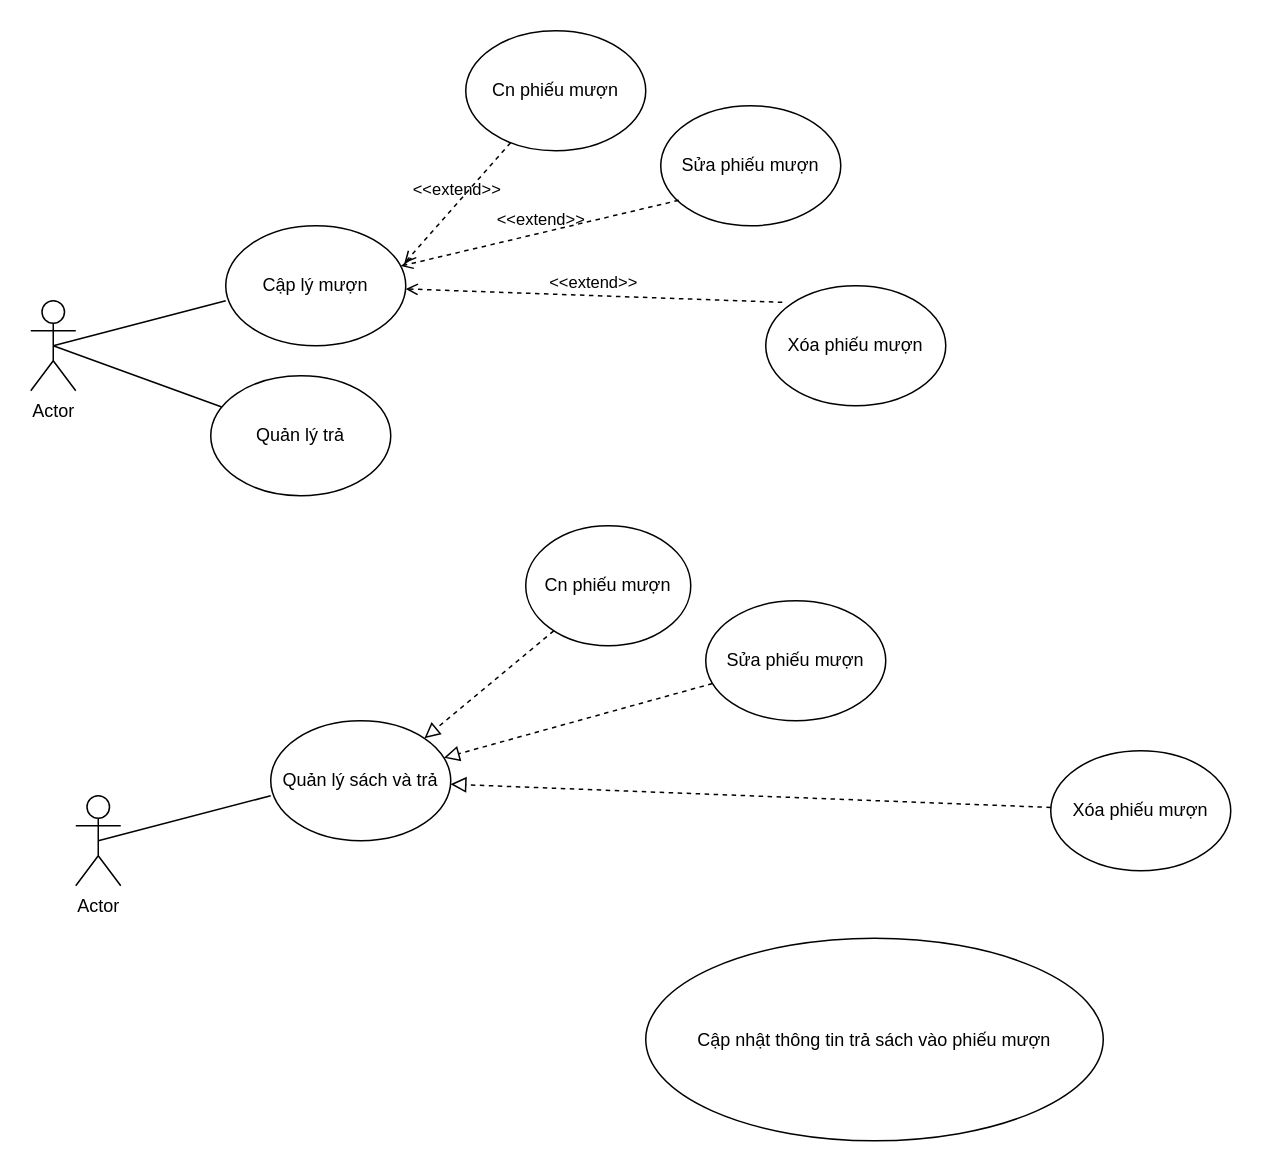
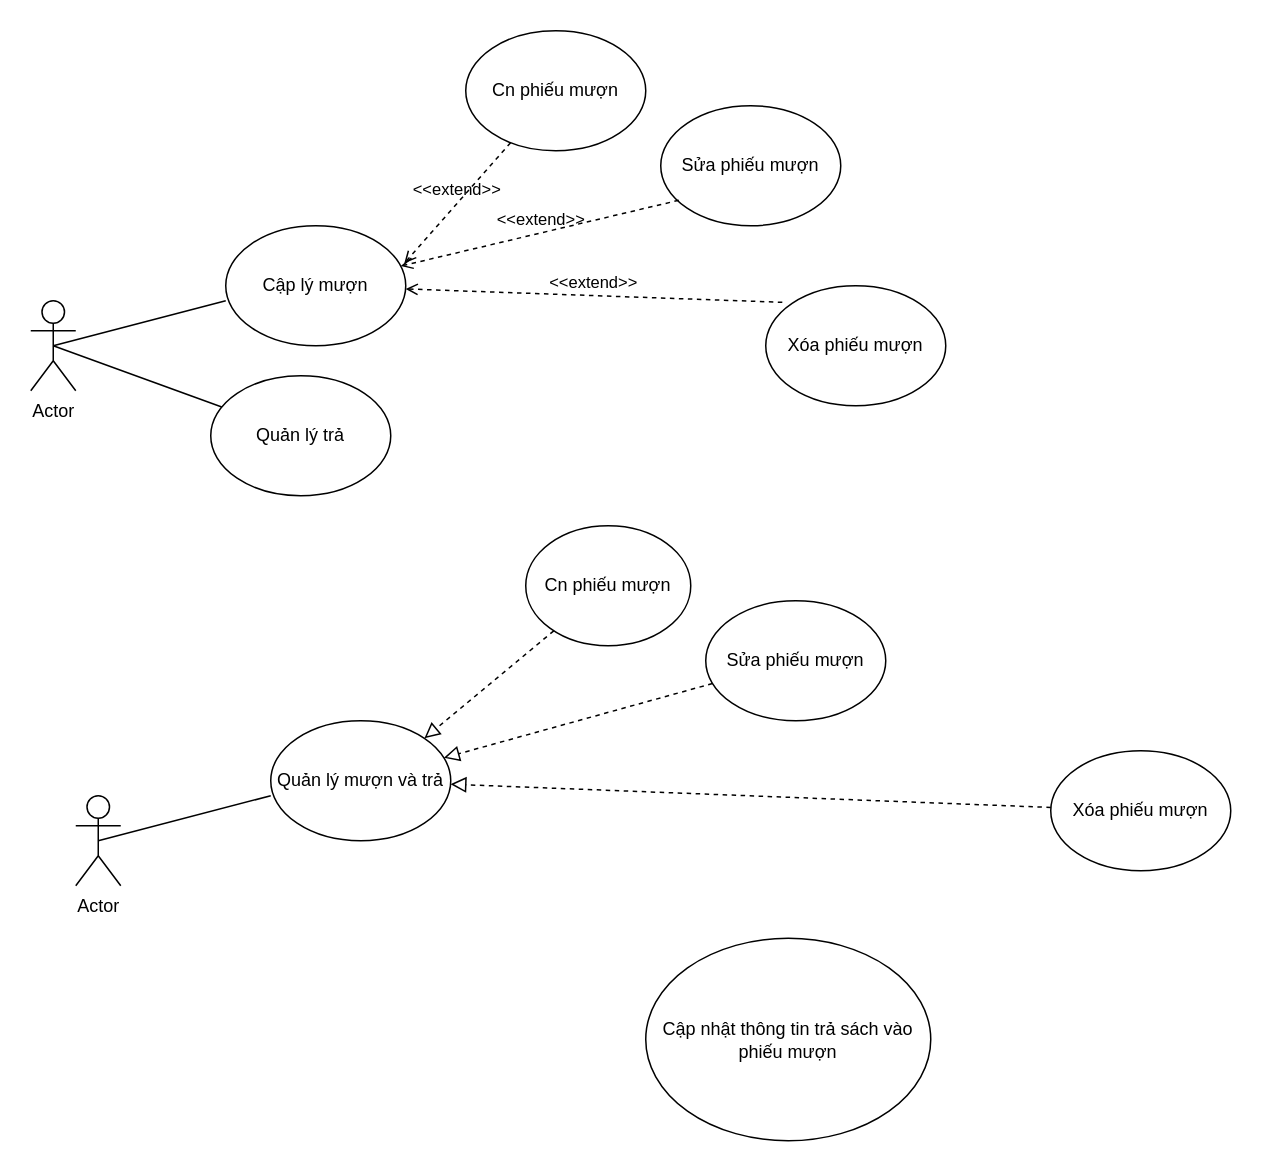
node "Quản lý sách và trả": label "Quản lý sách và trả" -> "Quản lý mượn và trả"
node "Cập nhật thông tin trả sách vào phiếu mượn": size 458x203 -> 285x203
